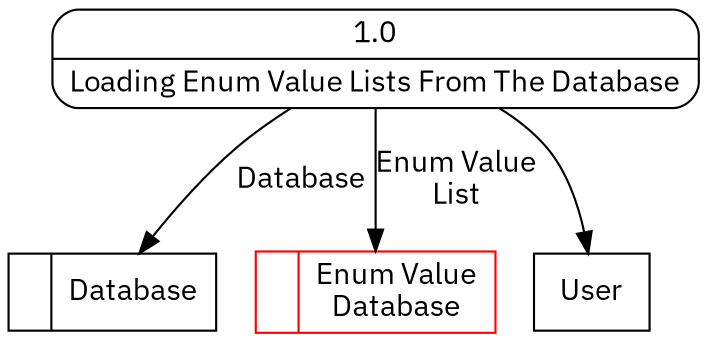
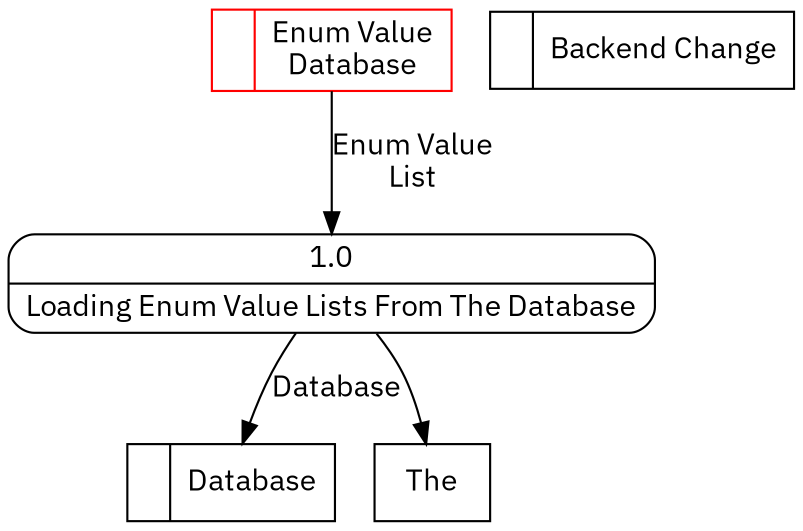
node "Backend Change": added
edge "1.0" -> "Enum Value": reversed
node "User": label "User" -> "The"
